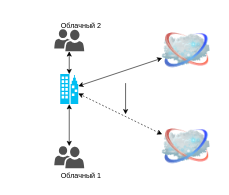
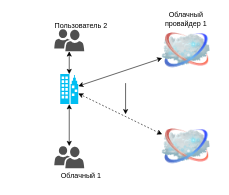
node "Облачный провайдер 1": added
node "Облачный 2": label "Облачный 2" -> "Пользователь 2"
